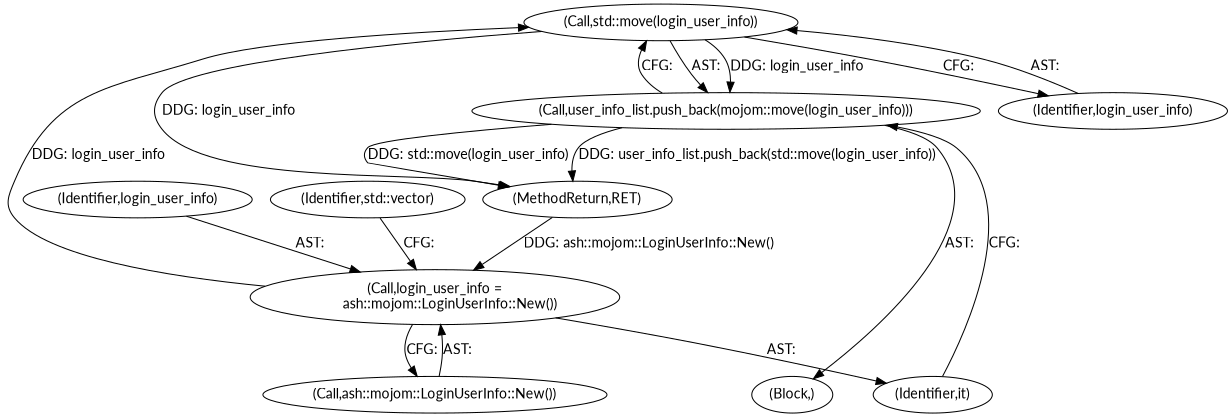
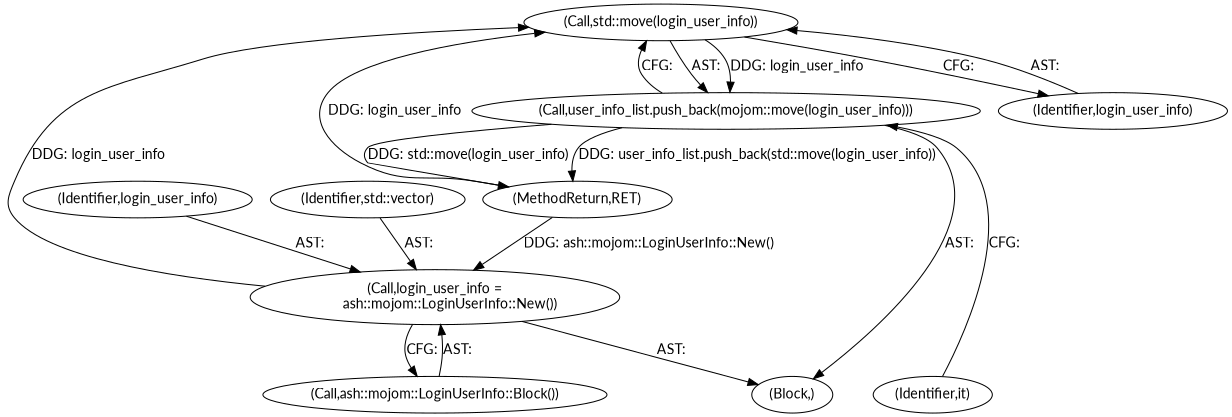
edge "(Call,std::move(login_user_info))" -> "(MethodReturn,RET)": reversed
edge "(Identifier,std::vector)" -> "(Call,login_user_info = ash::mojom::LoginUserInfo::New())": label "CFG: " -> "AST: "
edge "(Call,login_user_info = ash::mojom::LoginUserInfo::New())" -> "(Identifier,it)": now "(Call,login_user_info = ash::mojom::LoginUserInfo::New())" -> "(Block,)"
node "(Call,ash::mojom::LoginUserInfo::New())": label "(Call,ash::mojom::LoginUserInfo::New())" -> "(Call,ash::mojom::LoginUserInfo::Block())"
